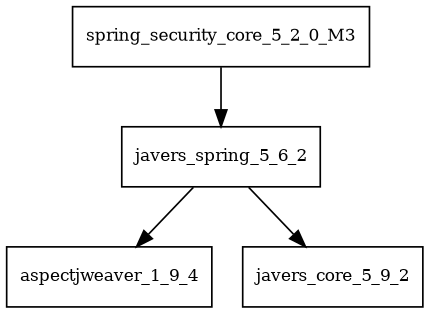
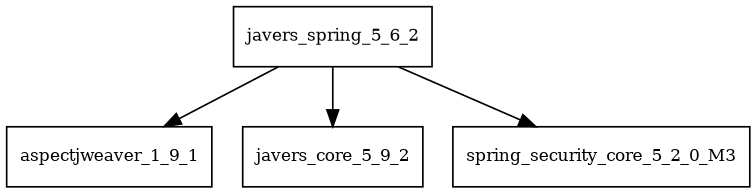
edge "spring_security_core_5_2_0_M3" -> "javers_spring_5_6_2": reversed
node "aspectjweaver_1_9_4": label "aspectjweaver_1_9_4" -> "aspectjweaver_1_9_1"
